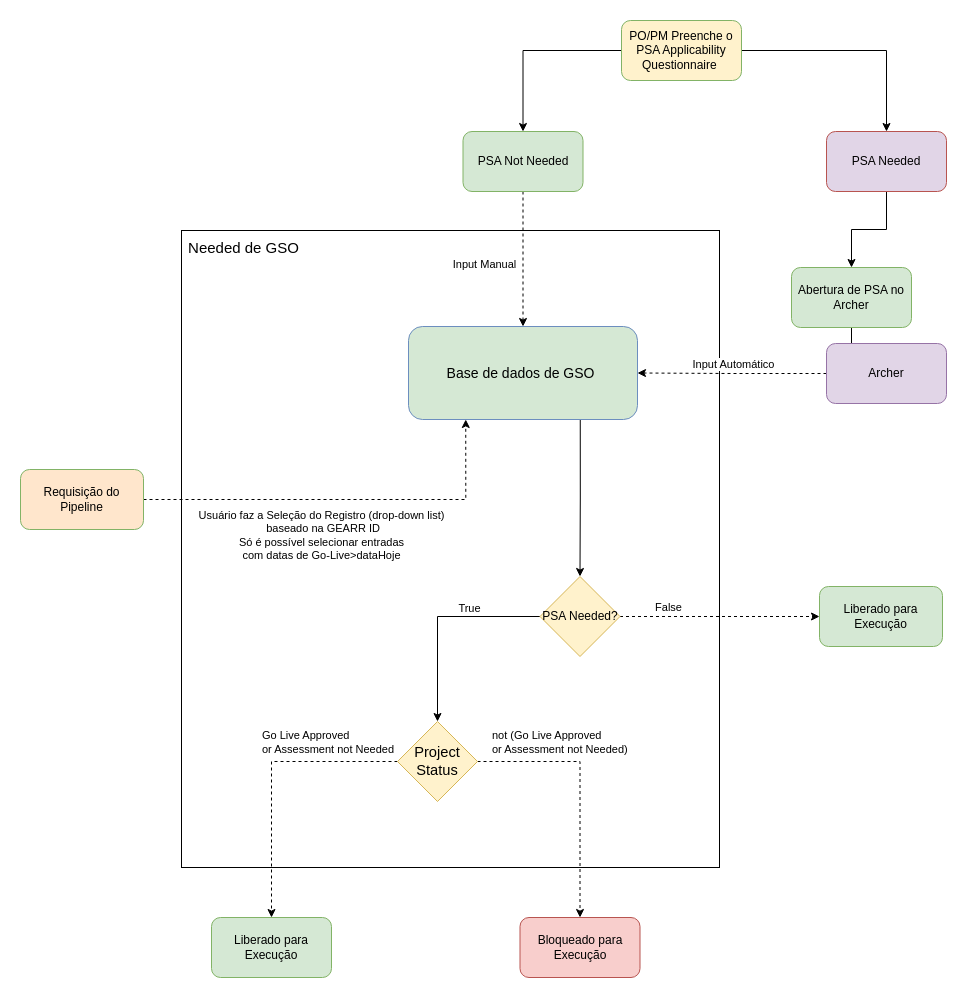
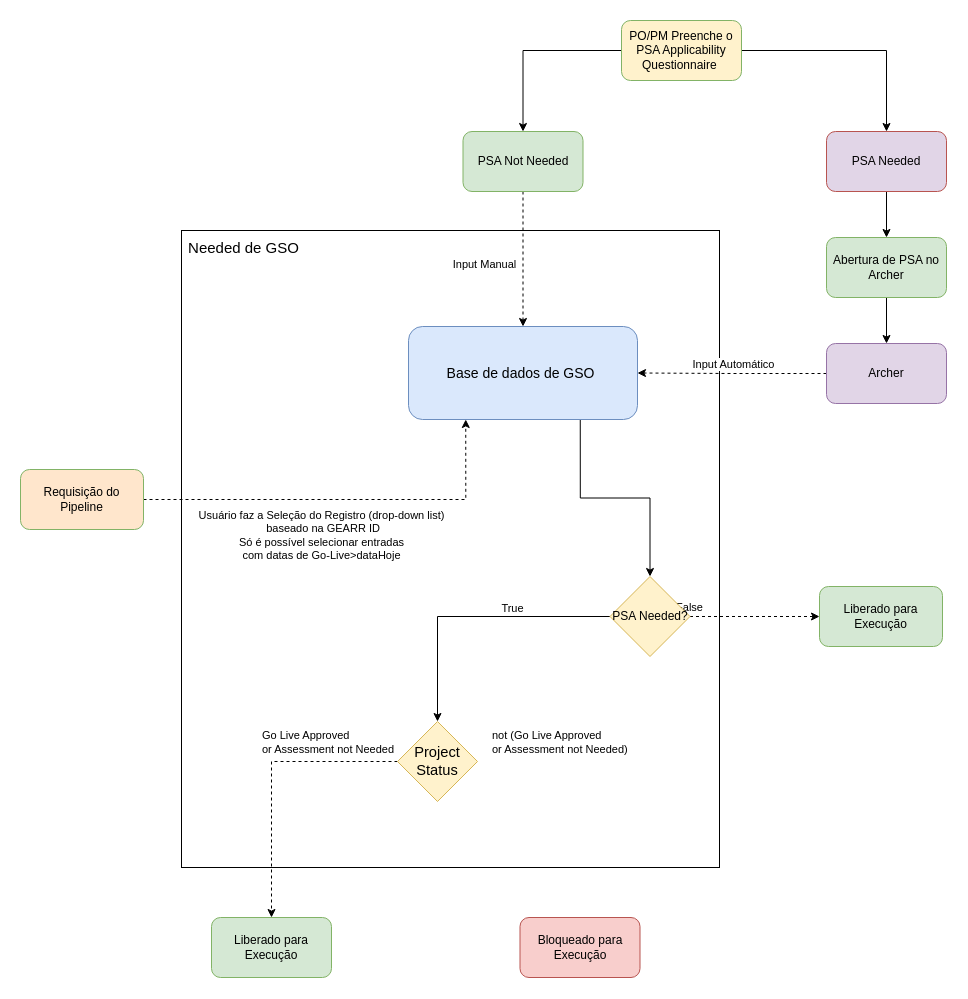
node "Abertura de PSA no Archer": moved (852, 298) -> (887, 268)
node "Base de dados de GSO": fillcolor #d5e8d4 -> #dae8fc
node "PSA Needed?": moved (580, 617) -> (650, 617)
edge "Project Status" -> "Bloqueado para Execução": removed
